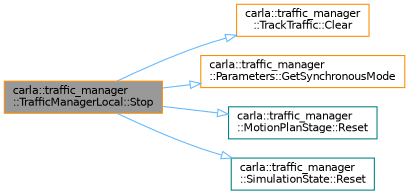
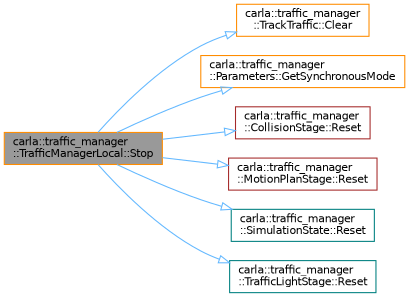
node "carla::traffic_manager ::CollisionStage::Reset": added
node "carla::traffic_manager ::MotionPlanStage::Reset": color teal -> brown
node "carla::traffic_manager ::TrafficLightStage::Reset": added
